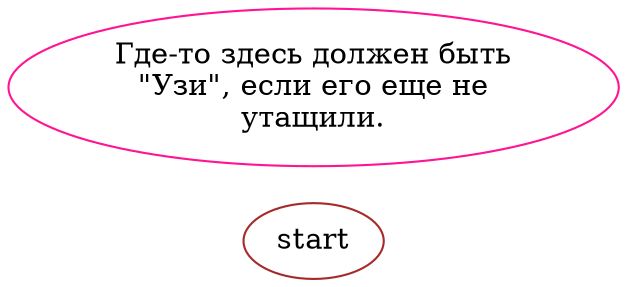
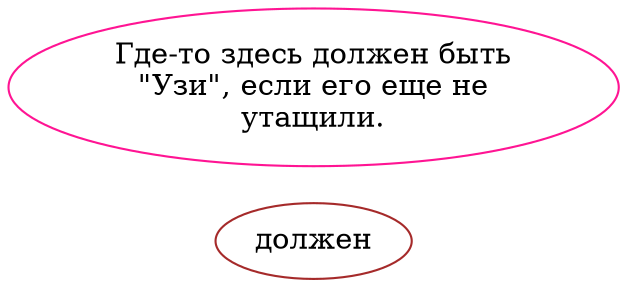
node "start": label "start" -> "должен"
